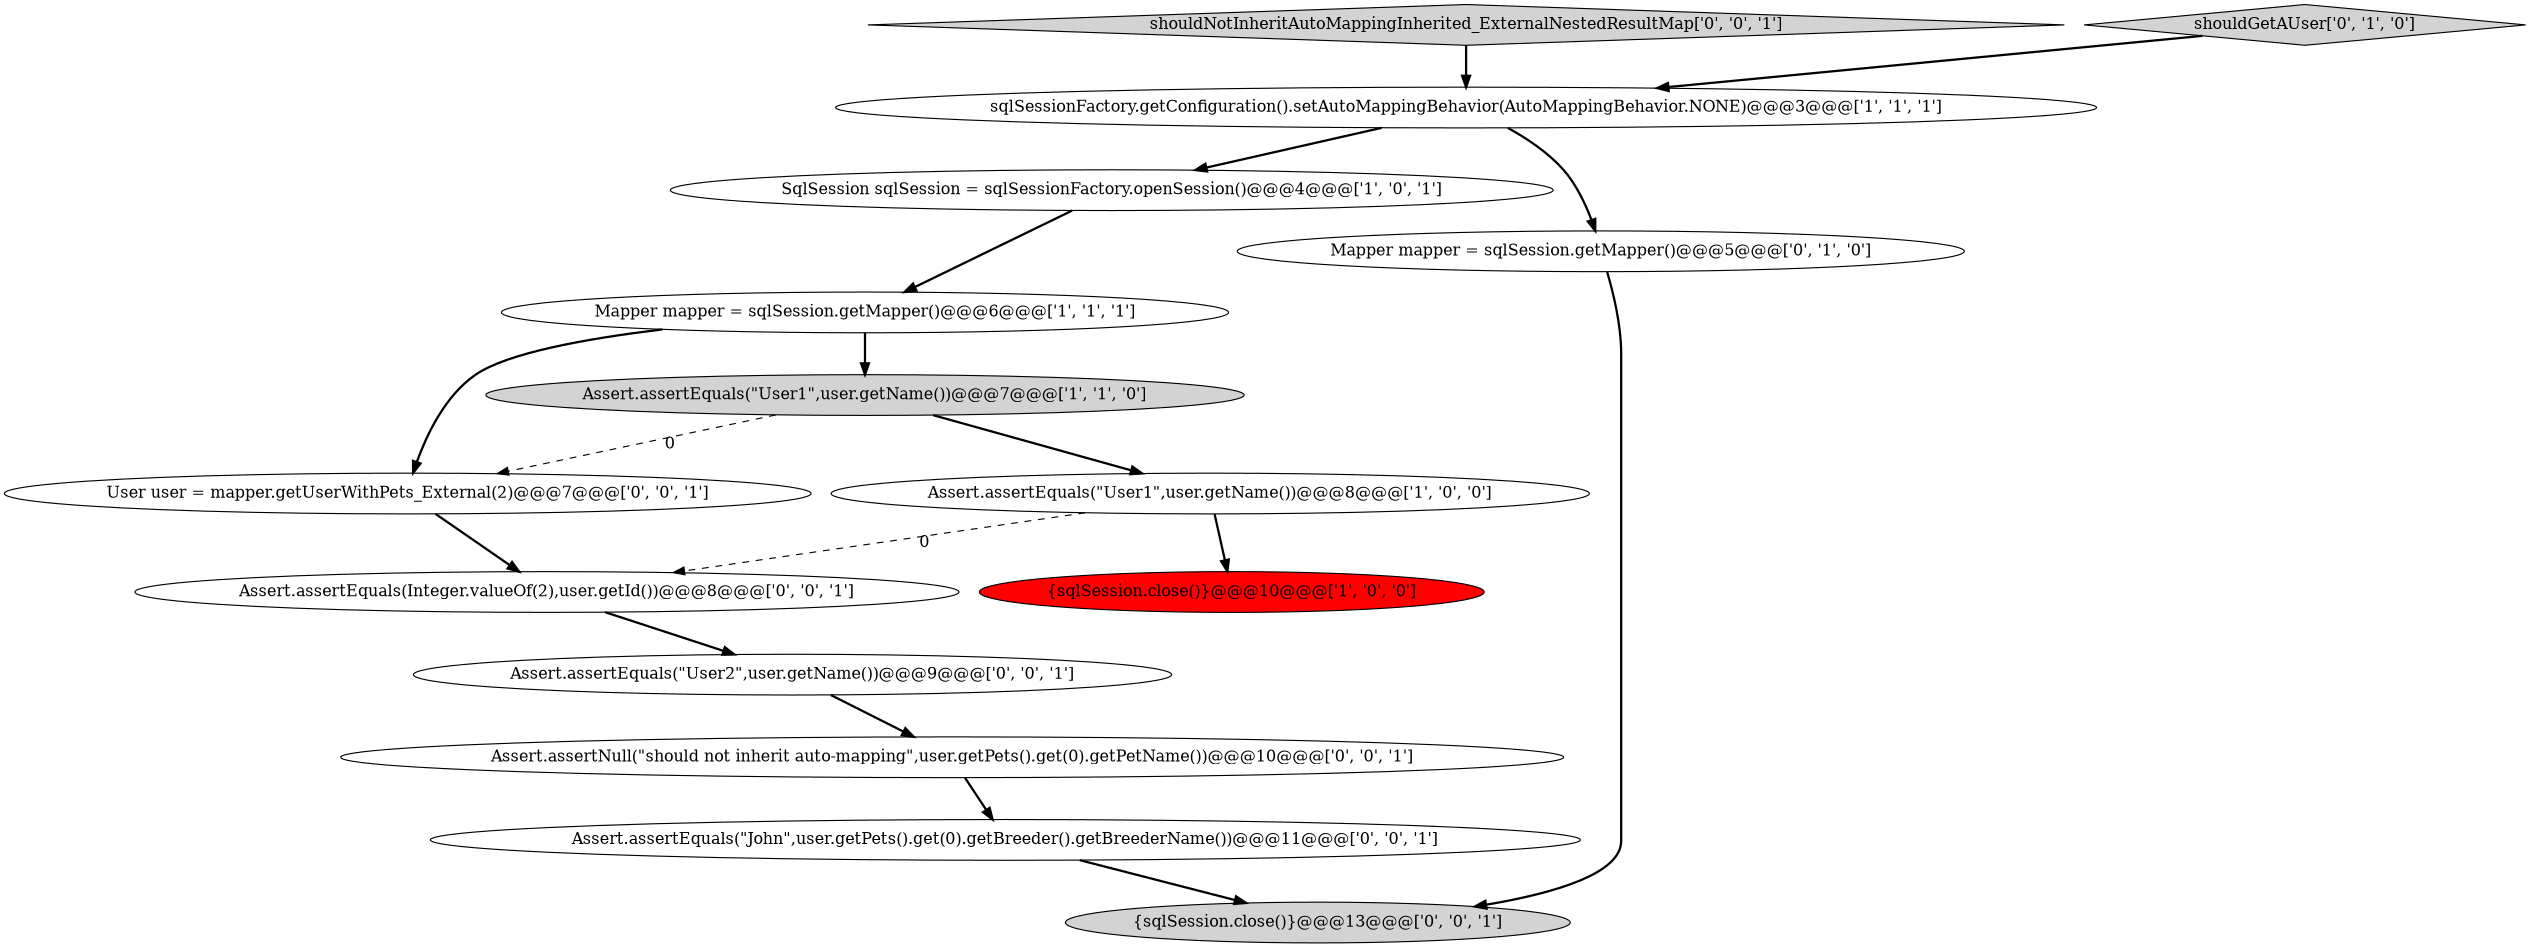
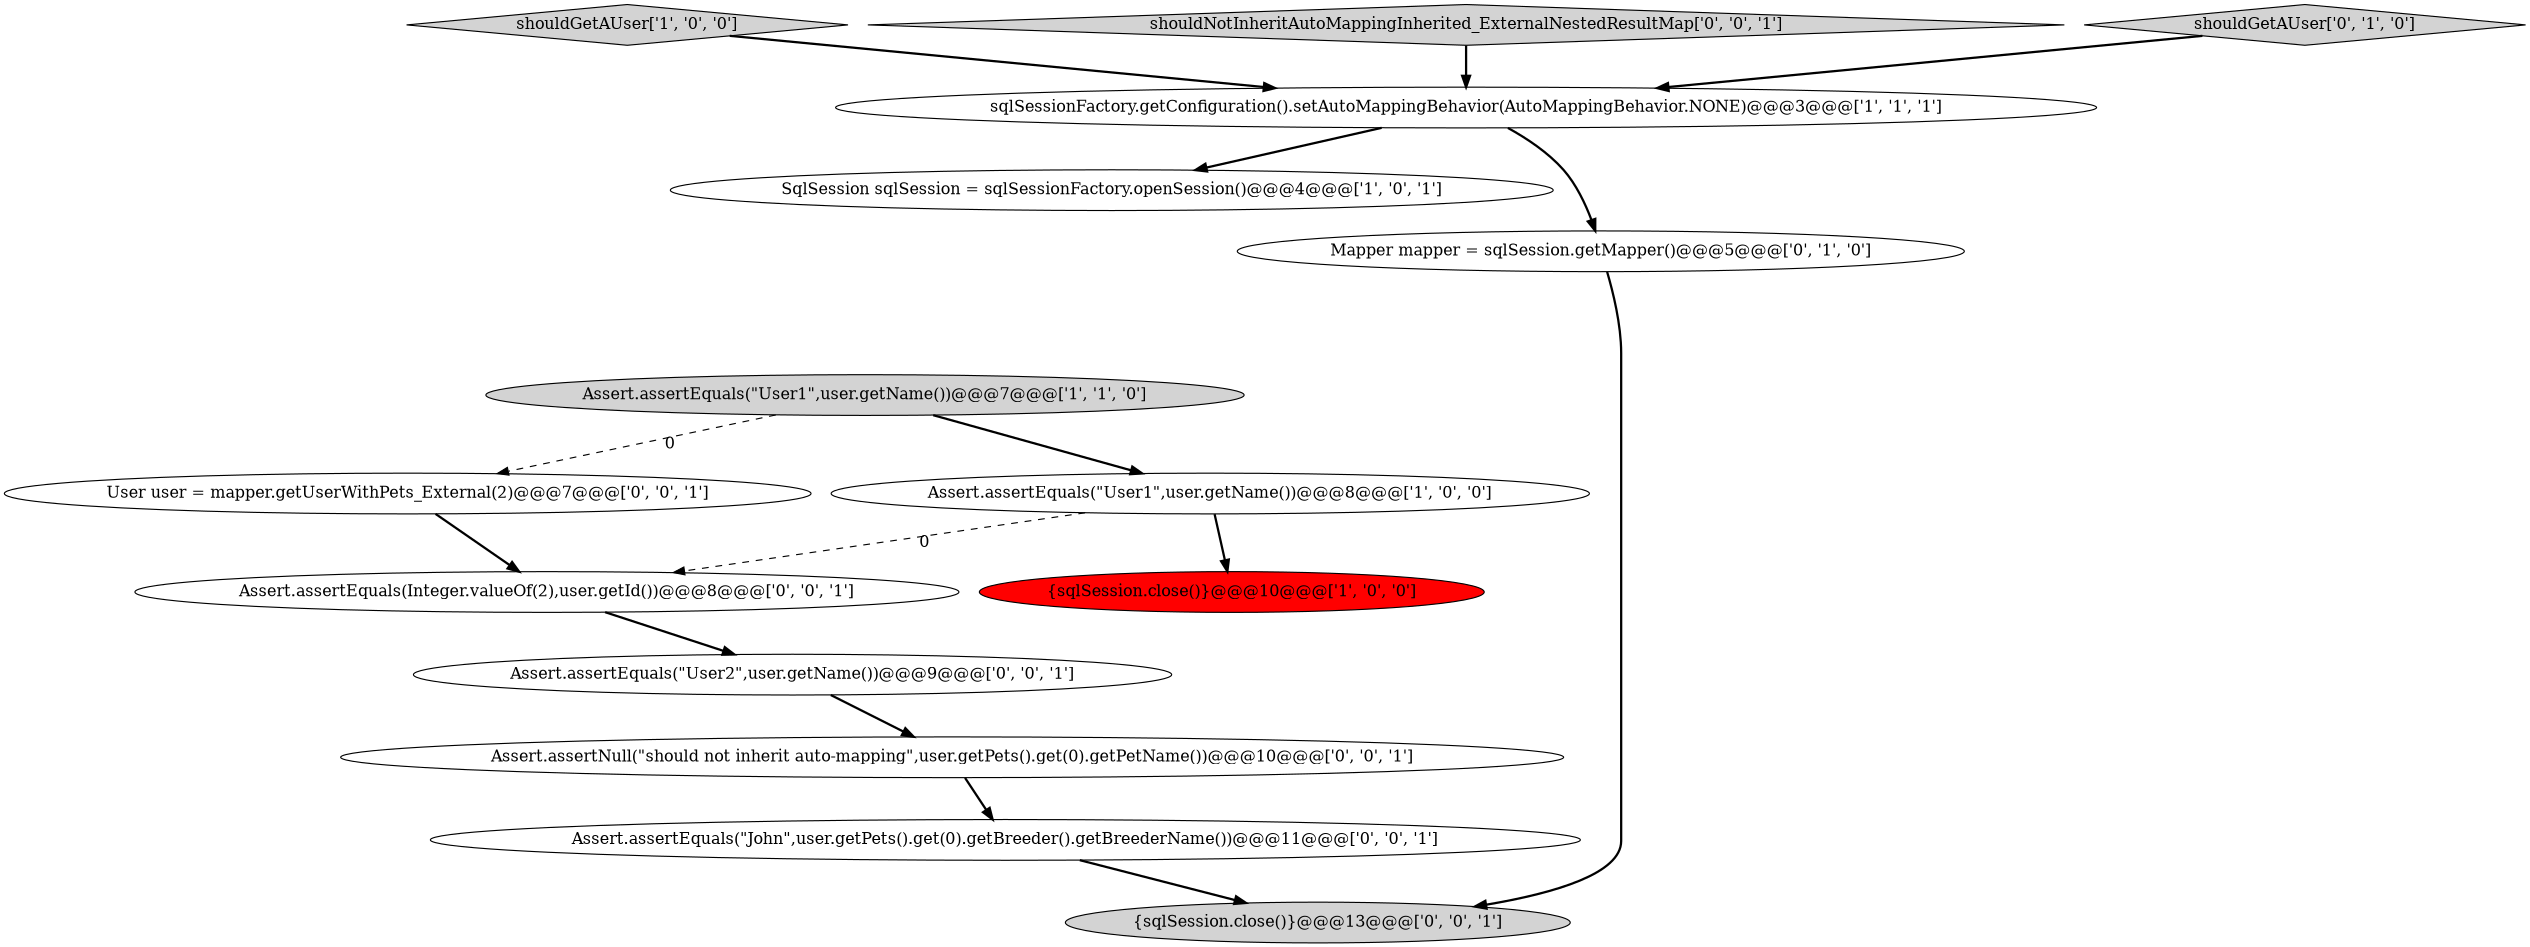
node "shouldGetAUser['1', '0', '0']": added
node "Mapper mapper = sqlSession.getMapper()@@@6@@@['1', '1', '1']": removed
